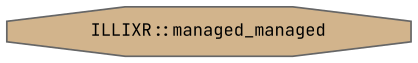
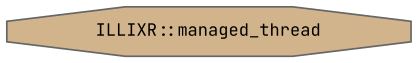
node "ILLIXR::managed_managed": label "ILLIXR::managed_managed" -> "ILLIXR::managed_thread"
